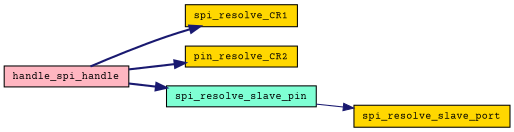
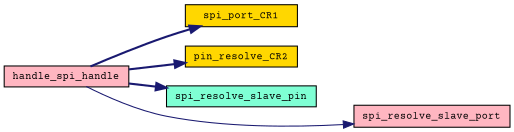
node "spi_resolve_CR1": label "spi_resolve_CR1" -> "spi_port_CR1"
edge "spi_resolve_slave_pin" -> "spi_resolve_slave_port": now "handle_spi_handle" -> "spi_resolve_slave_port"
node "spi_resolve_slave_port": fillcolor gold -> lightpink
